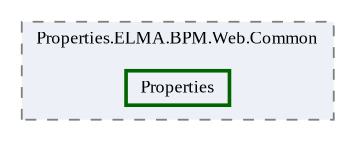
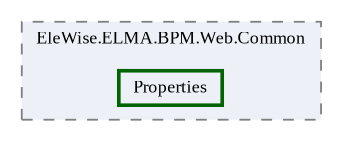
cluster "Properties.ELMA.BPM.Web.Common": label "Properties.ELMA.BPM.Web.Common" -> "EleWise.ELMA.BPM.Web.Common"
